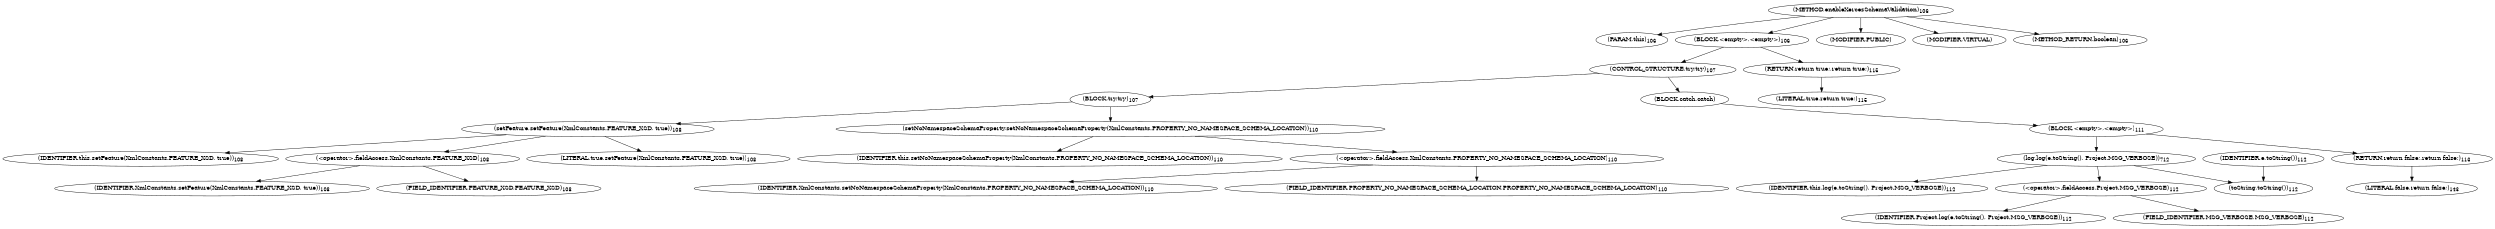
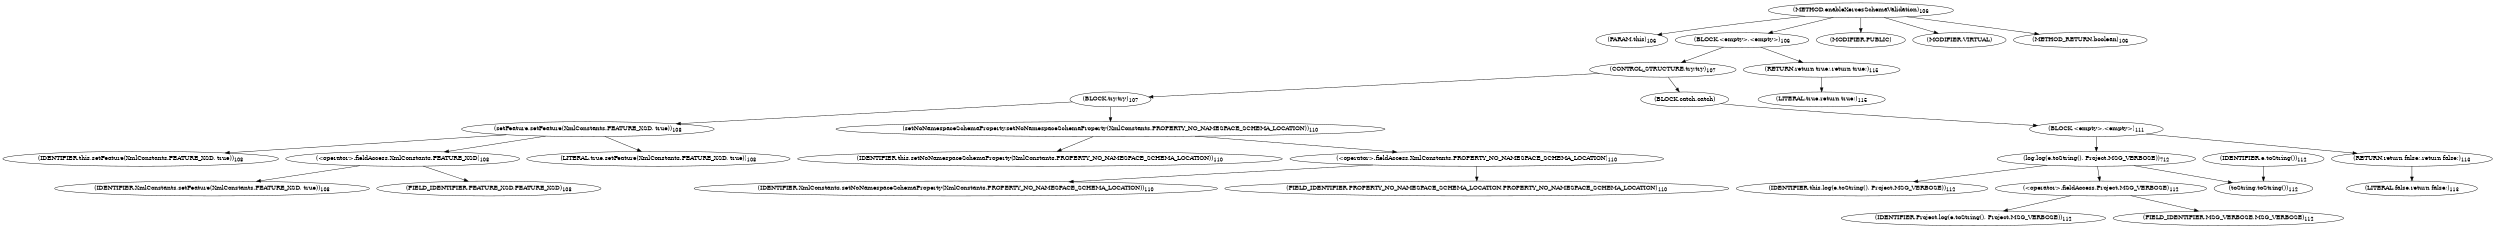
node "(LITERAL,false,return false;)": text "143" -> "113"
